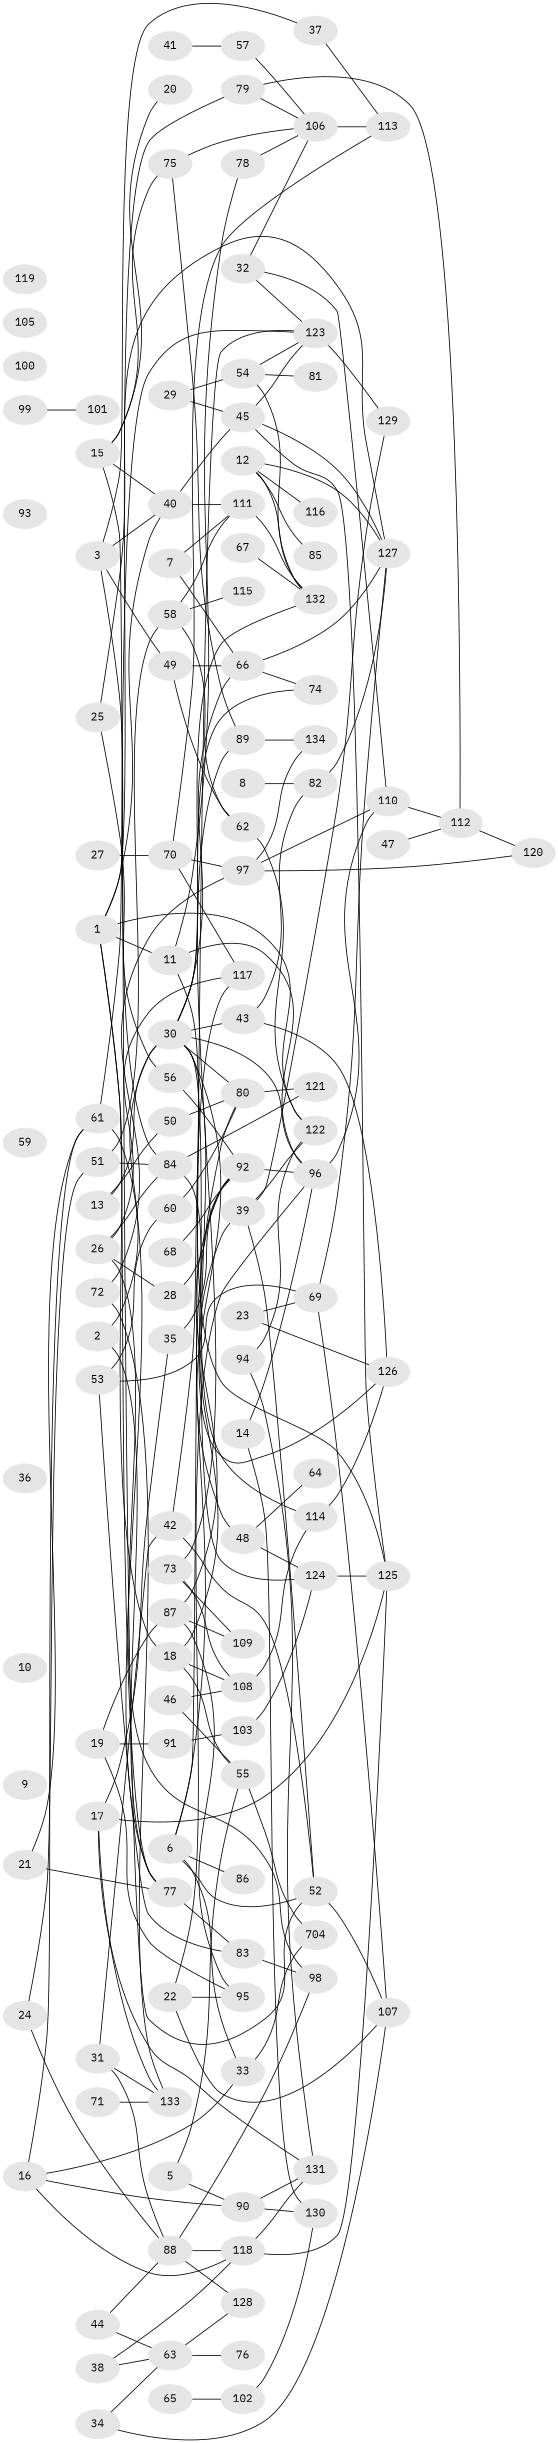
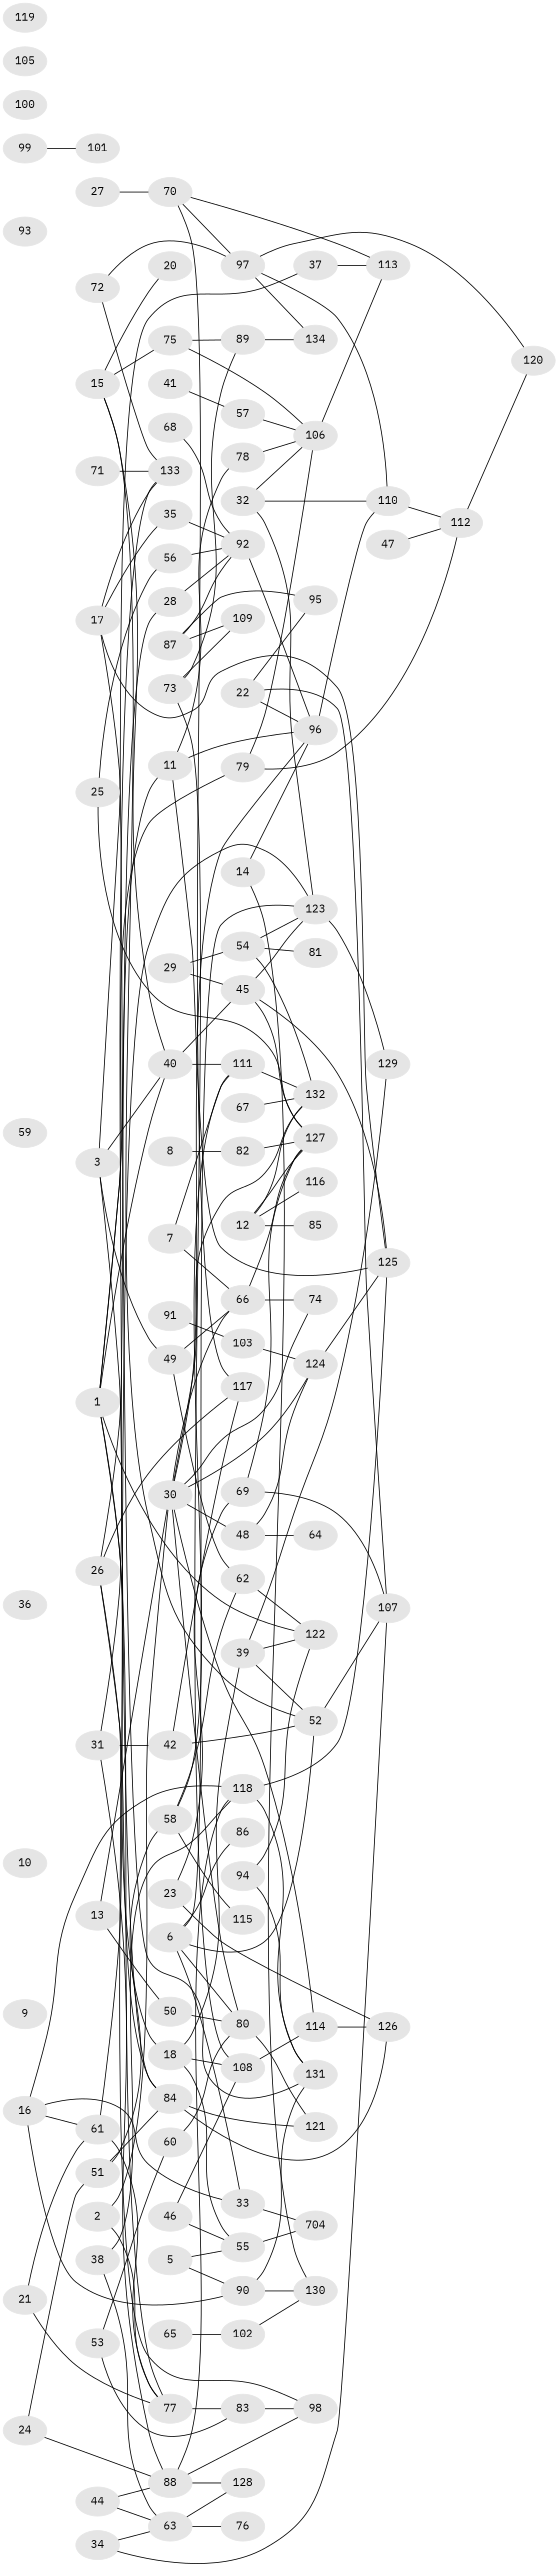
node "43": removed
edge "69" -- "53": removed
node "19": removed
